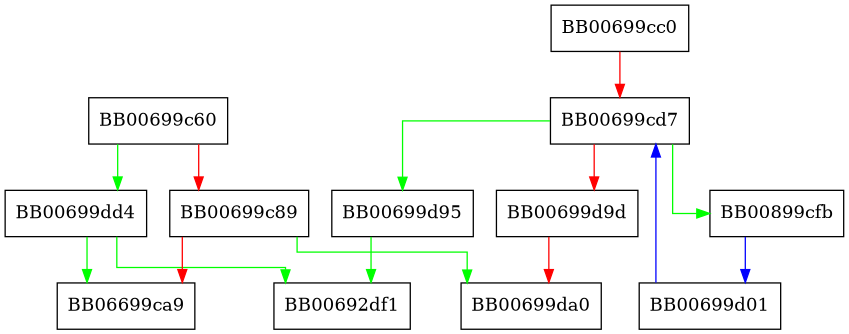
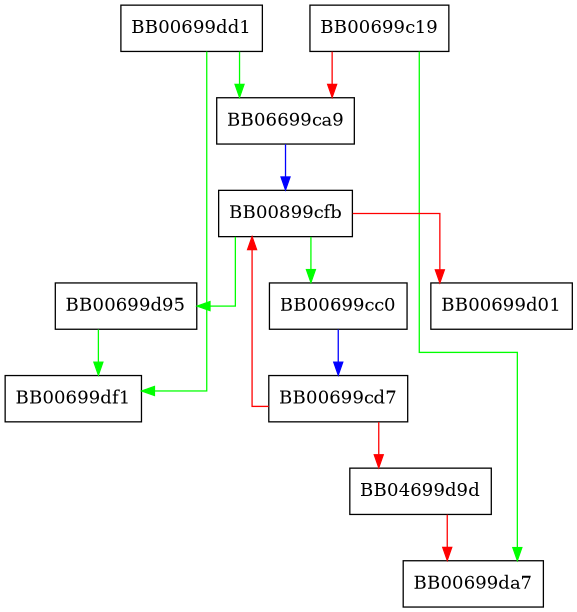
edge "BB00699cc0" -> "BB00699cd7": color red -> blue
node "BB00699c60": removed
edge "BB00699cd7" -> "BB00699d95": now "BB00899cfb" -> "BB00699d95"
edge "BB06699ca9" -> "BB00899cfb": added
edge "BB00699cd7" -> "BB00899cfb": color green -> red
node "BB00699dd4": label "BB00699dd4" -> "BB00699dd1"
node "BB00699c89": label "BB00699c89" -> "BB00699c19"
node "BB00699d9d": label "BB00699d9d" -> "BB04699d9d"
edge "BB00699d01" -> "BB00699cd7": removed
edge "BB00899cfb" -> "BB00699cc0": added
edge "BB00899cfb" -> "BB00699d01": color blue -> red
node "BB00692df1": label "BB00692df1" -> "BB00699df1"
node "BB00699da0": label "BB00699da0" -> "BB00699da7"
